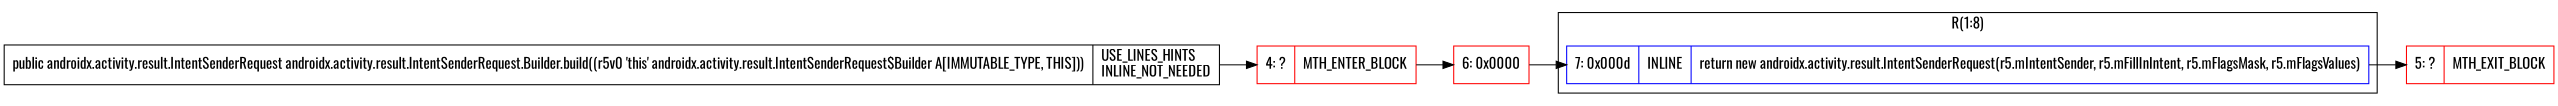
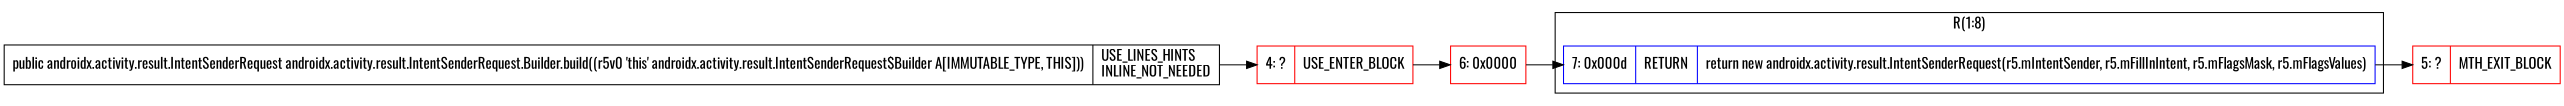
node "4: ?": text "MTH_ENTER_BLOCK" -> "USE_ENTER_BLOCK"
node "7: 0x000d": text "INLINE" -> "RETURN"
